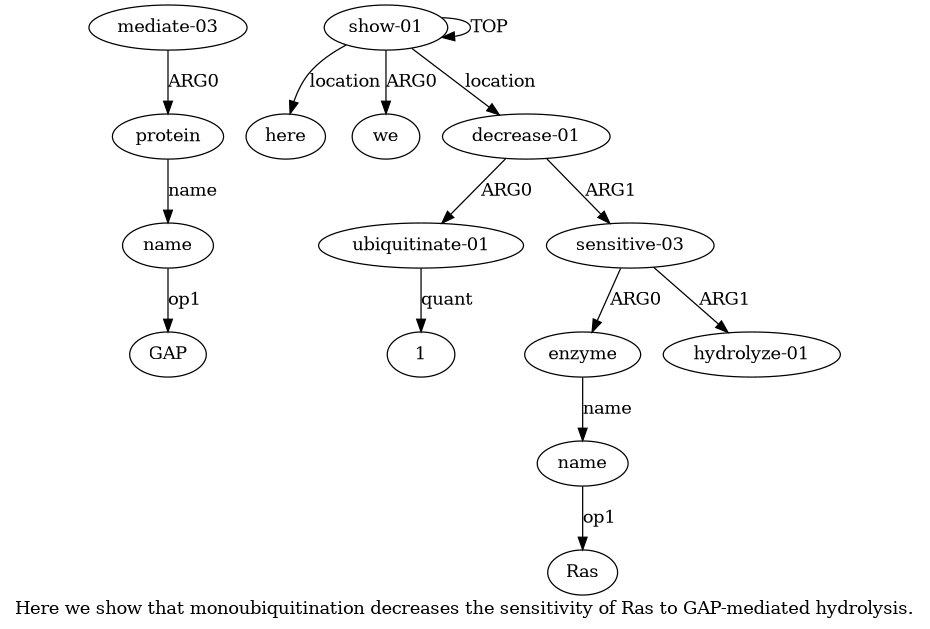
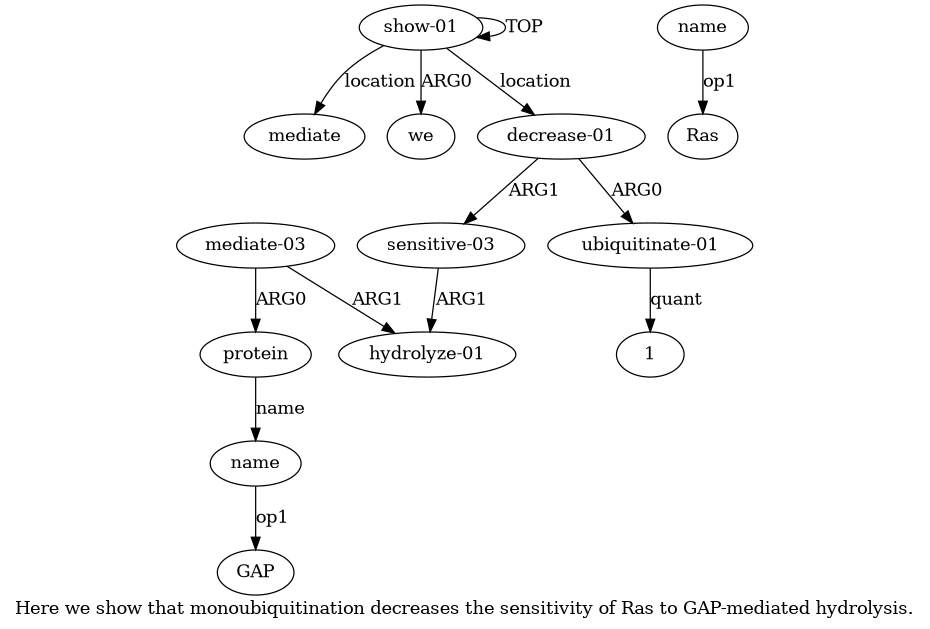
node "here": label "here" -> "mediate"
edge "mediate-03" -> "hydrolyze-01": added, label "ARG1"
node "enzyme": removed
